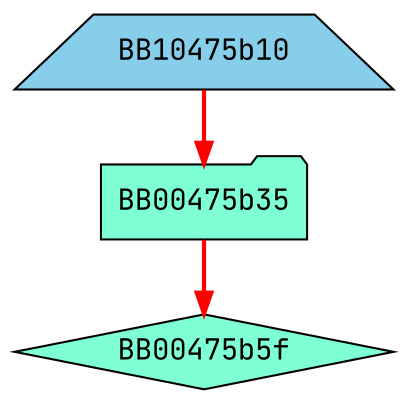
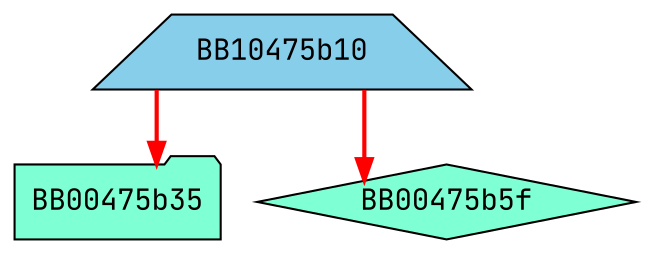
edge "BB00475b35" -> "BB00475b5f": now "BB10475b10" -> "BB00475b5f"
